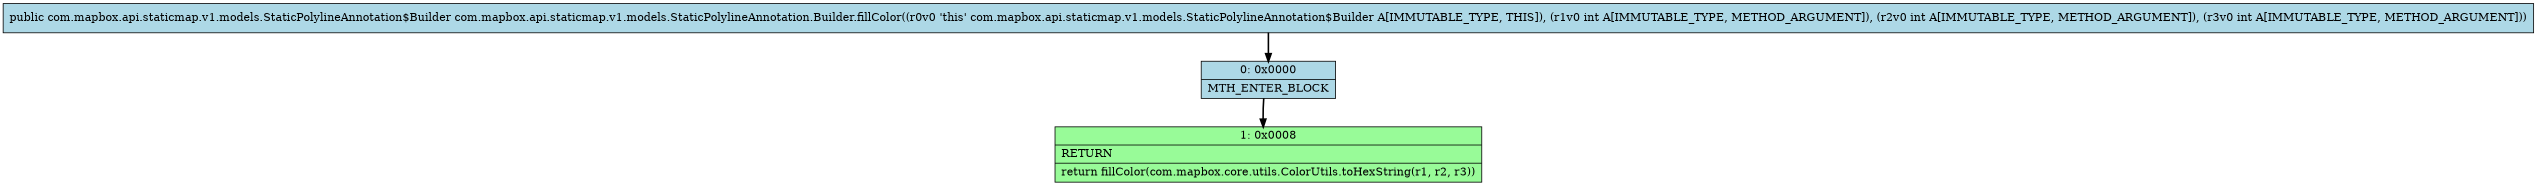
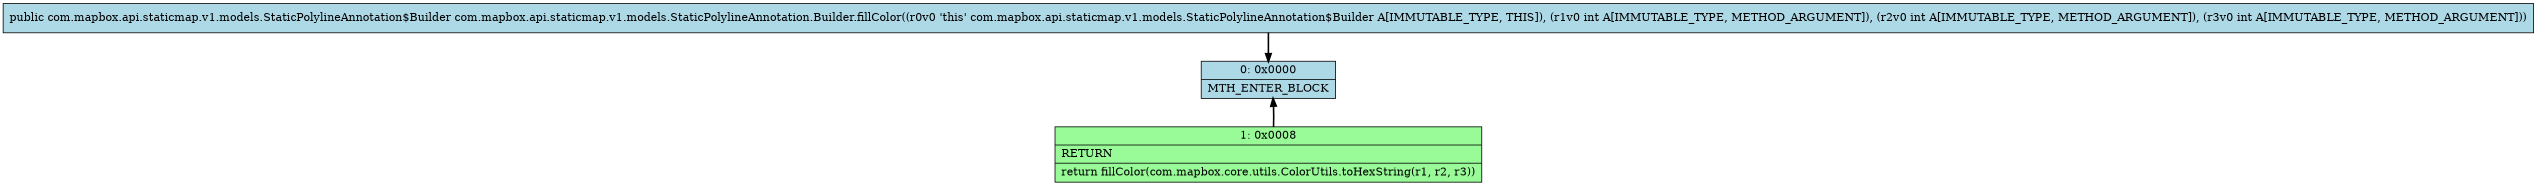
edge "0: 0x0000" -> "1: 0x0008": reversed
